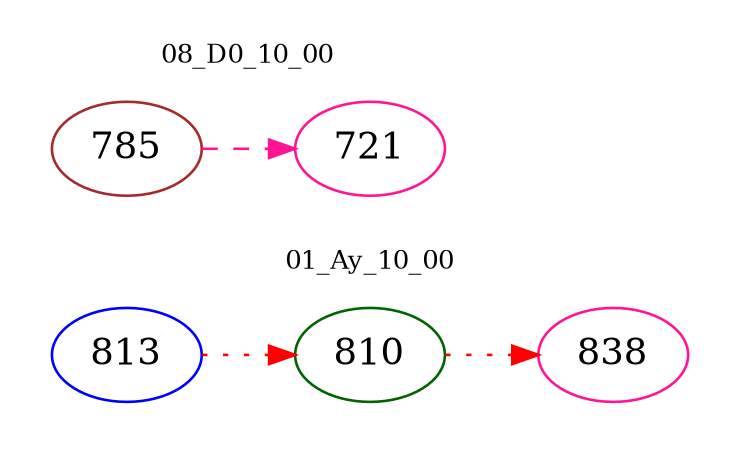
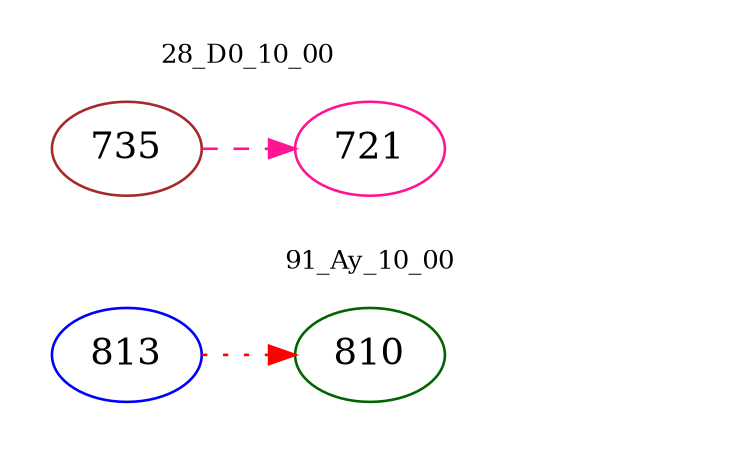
cluster "08_D0_10_00": label "08_D0_10_00" -> "28_D0_10_00"
node "785": label "785" -> "735"
cluster "01_Ay_10_00": label "01_Ay_10_00" -> "91_Ay_10_00"
node "838": removed
